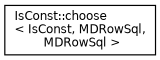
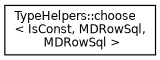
node "IsConst::choose < IsConst, MDRowSql, MDRowSql >": label "IsConst::choose < IsConst, MDRowSql, MDRowSql >" -> "TypeHelpers::choose < IsConst, MDRowSql, MDRowSql >"
